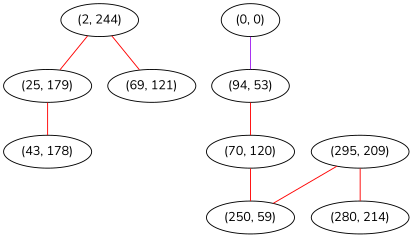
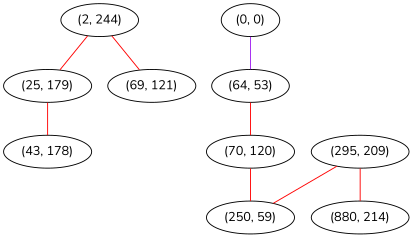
node "(94, 53)": label "(94, 53)" -> "(64, 53)"
node "(280, 214)": label "(280, 214)" -> "(880, 214)"
